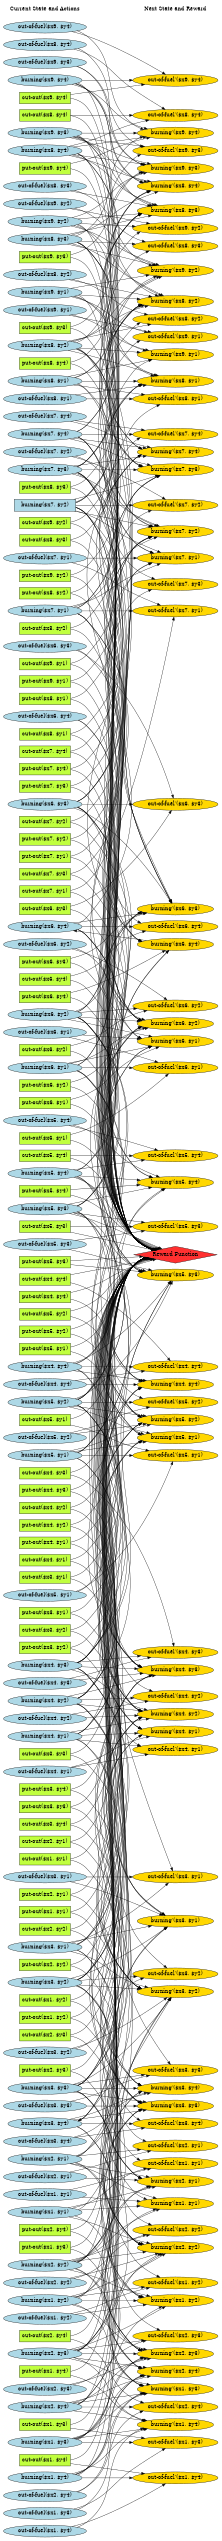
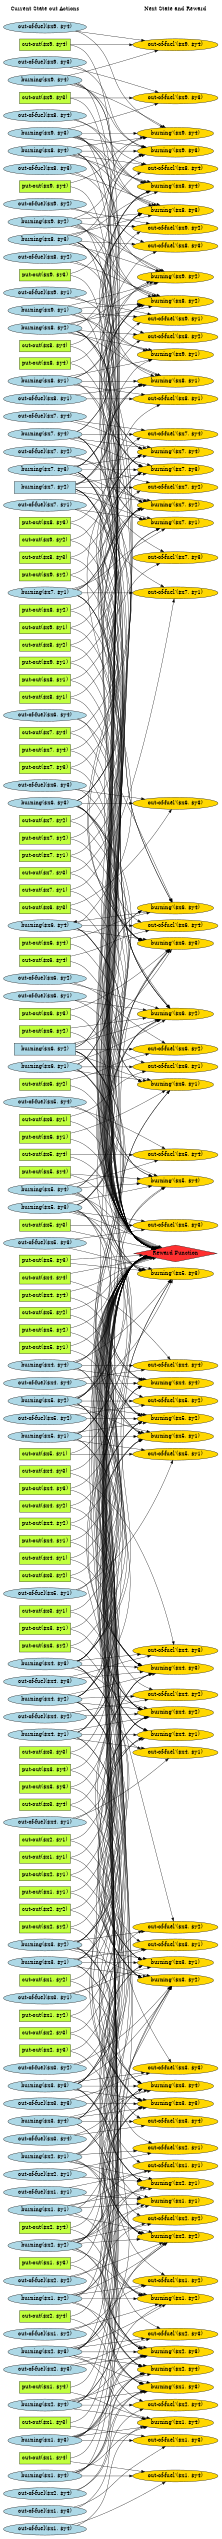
node "Current State and Actions": label "Current State and Actions" -> "Current State out Actions"
node "burning($x6, $y2)": shape ellipse -> box
edge "out-of-fuel($x6, $y1)" -> "burning'($x6, $y1)": now "out-of-fuel($x6, $y1)" -> "burning'($x6, $y2)"
edge "burning'($x4, $y3)" -> "burning($x3, $y4)": reversed
